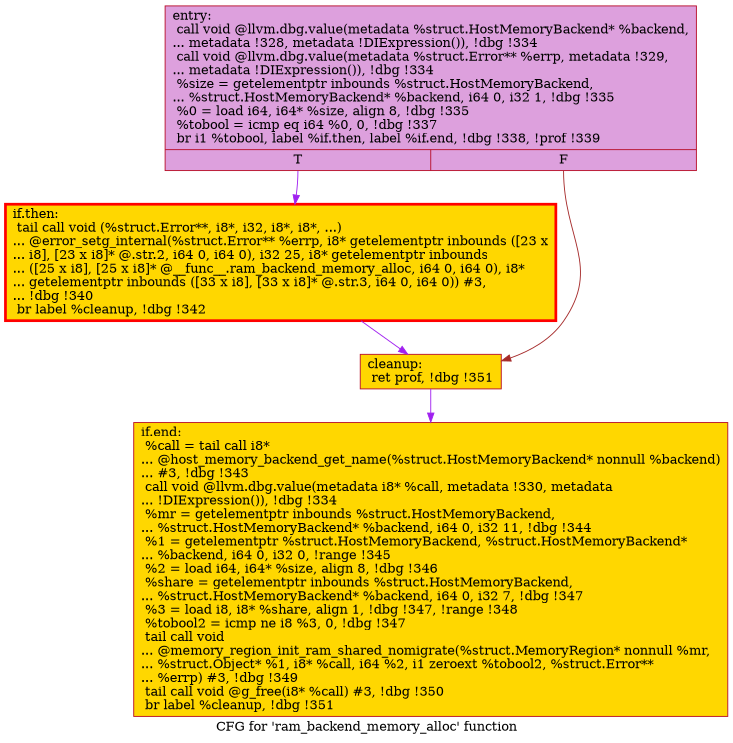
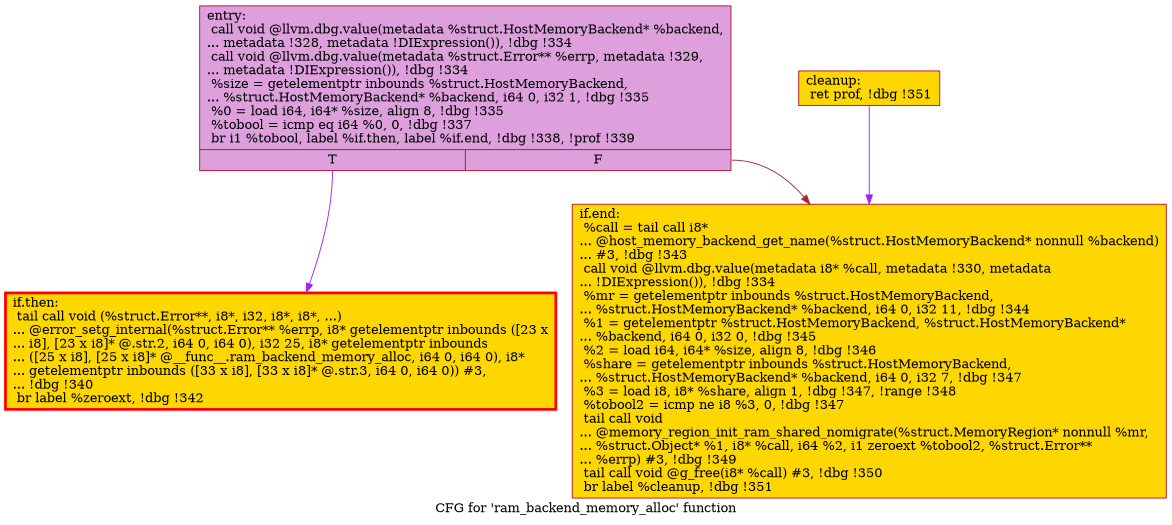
edge "entry:" -> "cleanup:": now "entry:" -> "if.end:"
node "if.then:": text "br label %cleanup, !dbg !342" -> "br label %zeroext, !dbg !342"
edge "if.then:" -> "cleanup:": removed
node "if.end:": text "... %backend, i64 0, i32 0, !range !345" -> "... %backend, i64 0, i32 0, !dbg !345"
